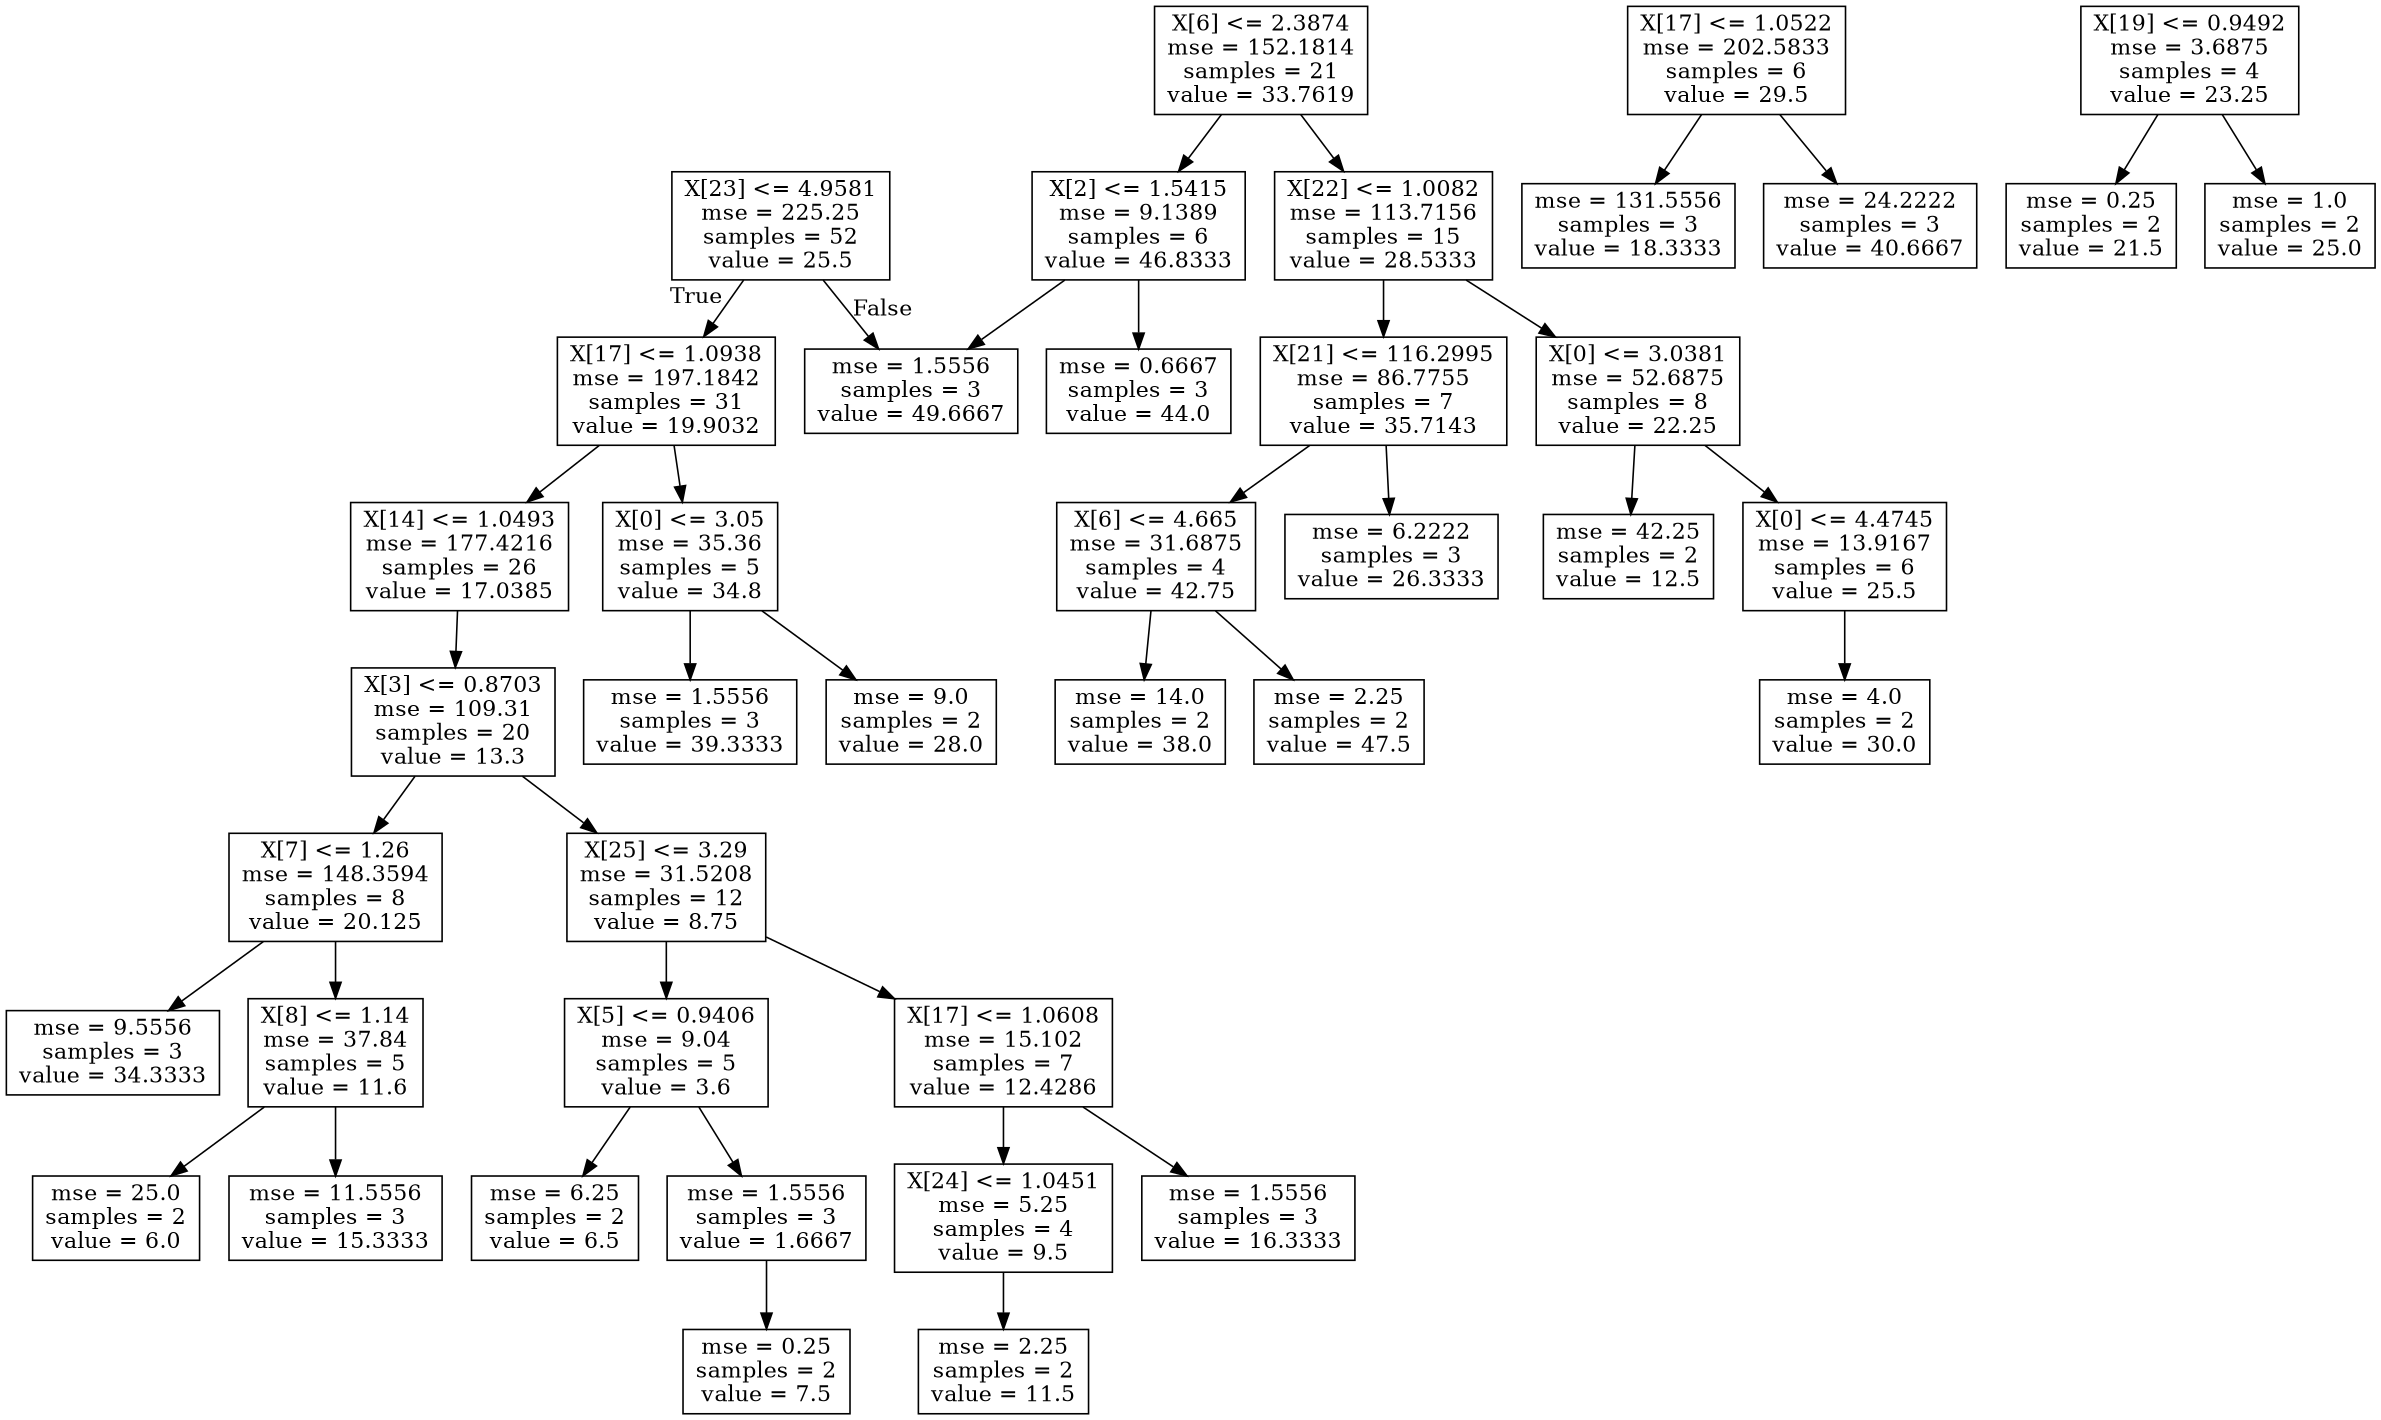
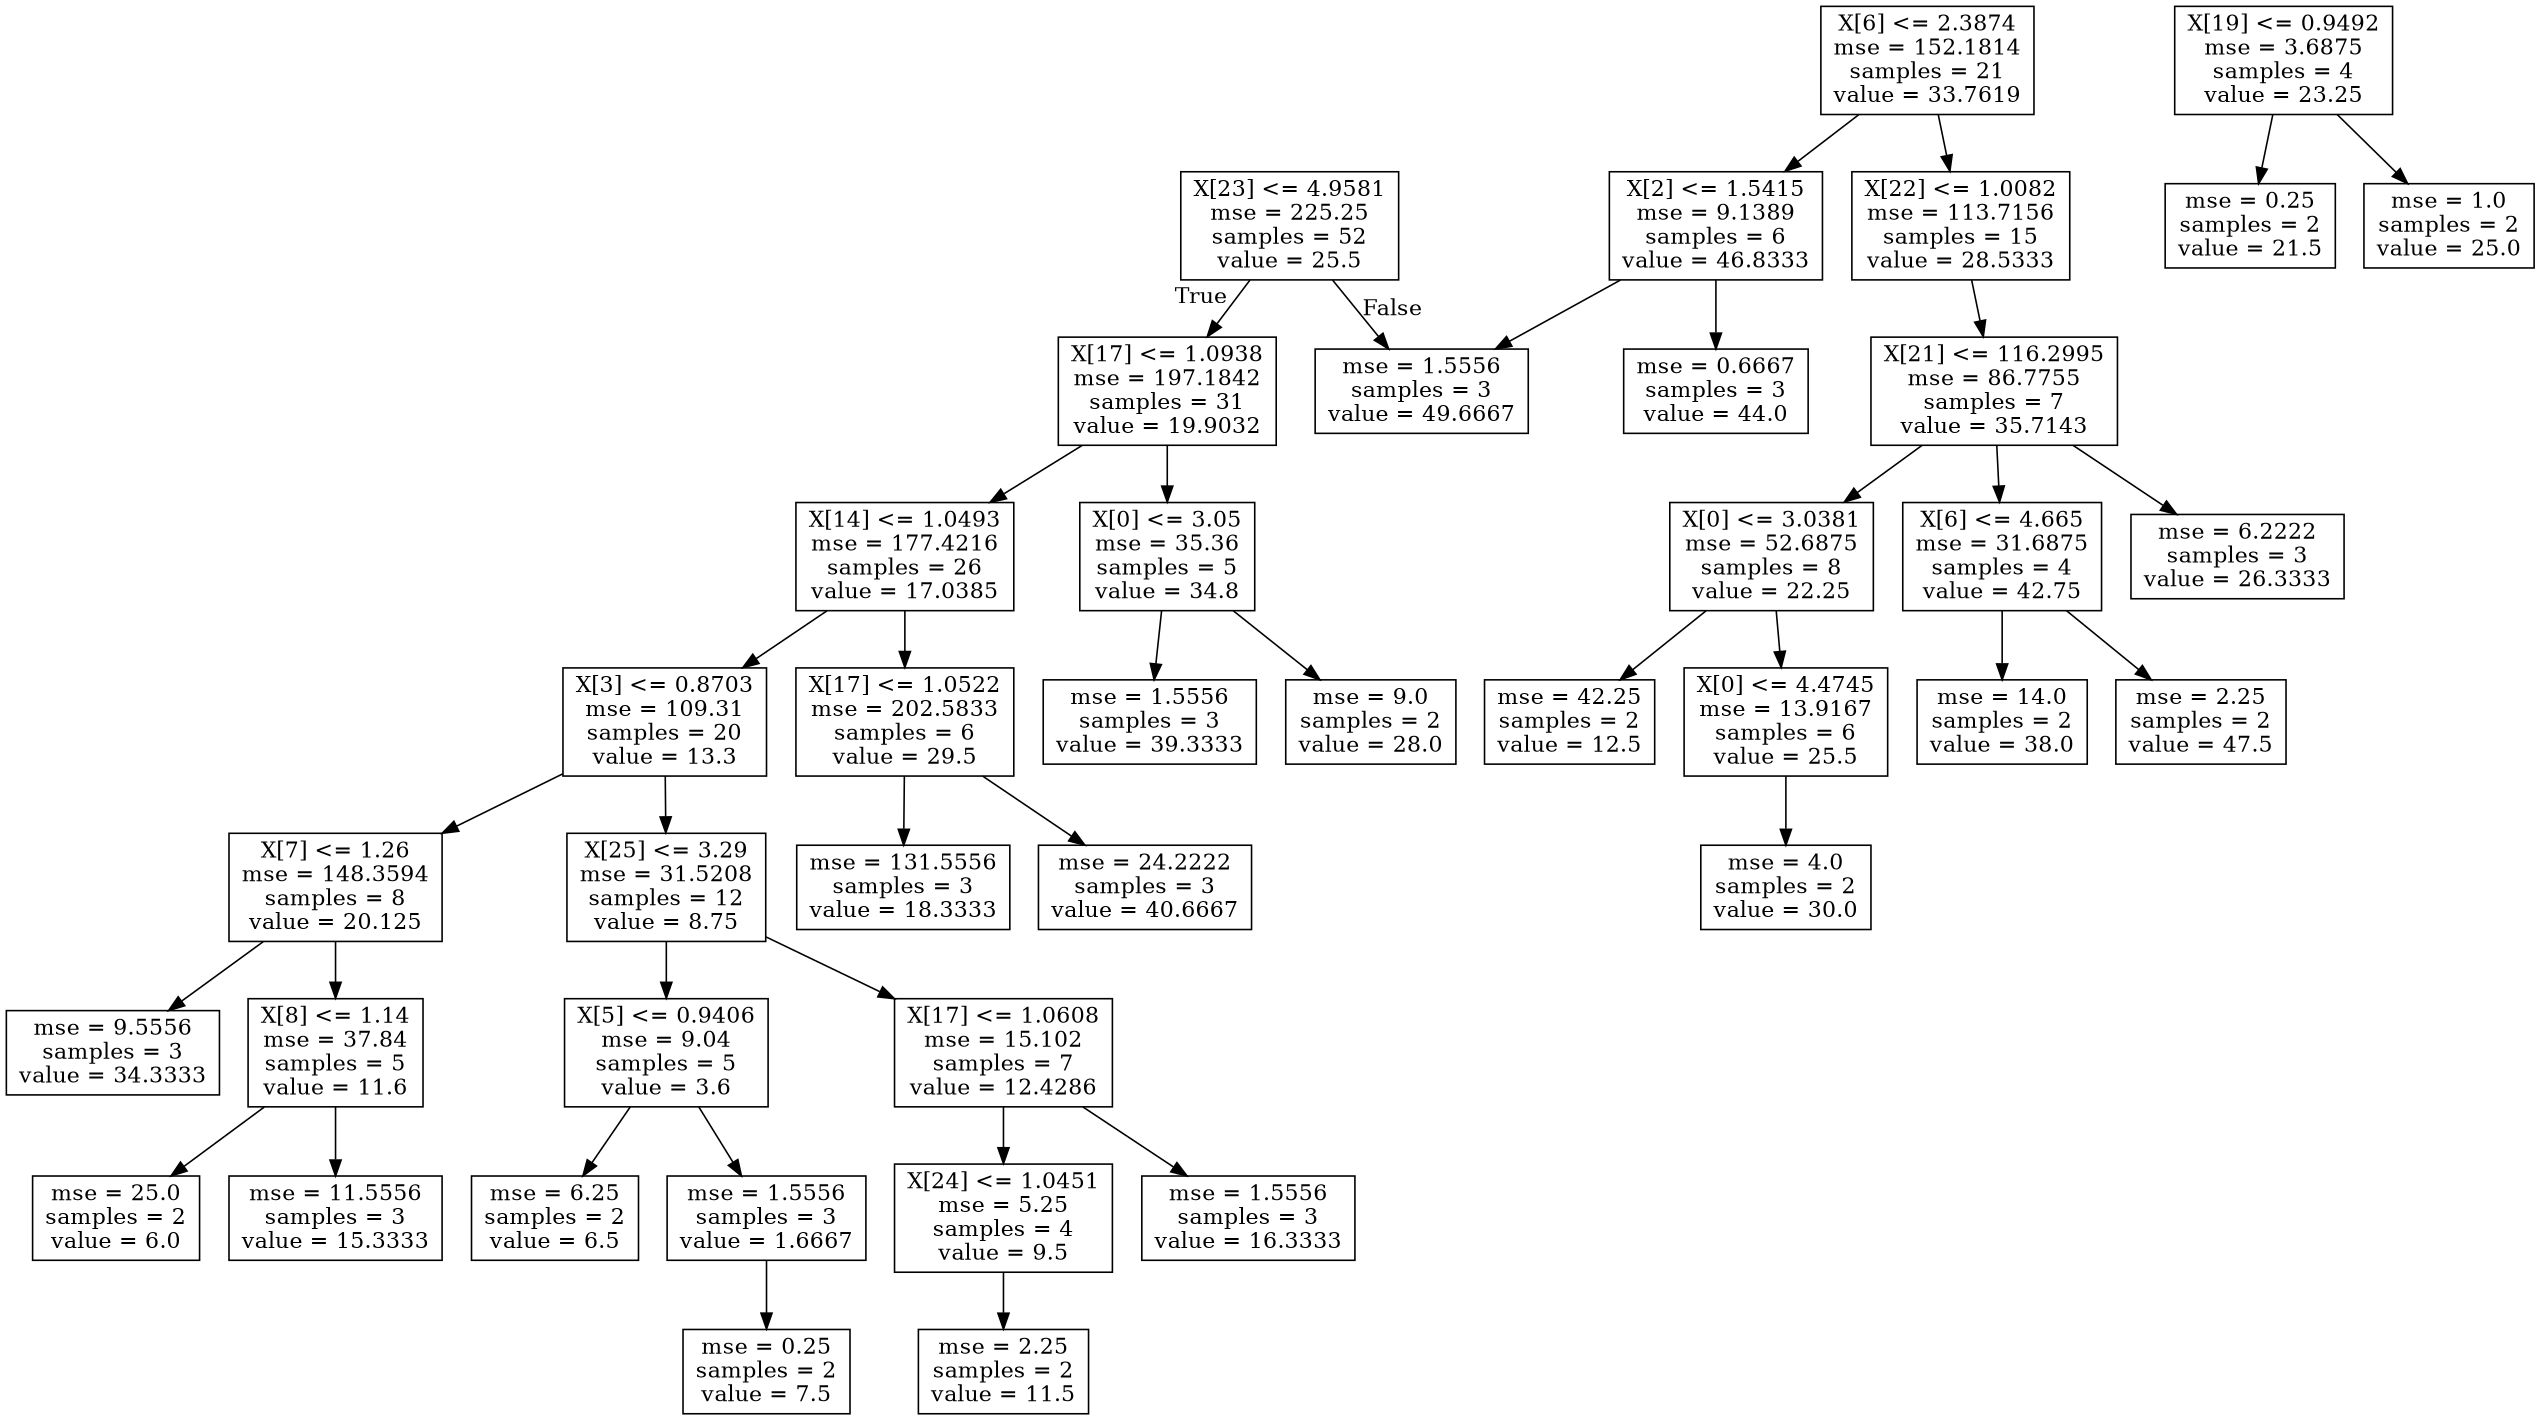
edge "X[22] <= 1.0082 mse = 113.7156 samples = 15 value = 28.5333" -> "X[0] <= 3.0381 mse = 52.6875 samples = 8 value = 22.25": now "X[21] <= 116.2995 mse = 86.7755 samples = 7 value = 35.7143" -> "X[0] <= 3.0381 mse = 52.6875 samples = 8 value = 22.25"
edge "X[14] <= 1.0493 mse = 177.4216 samples = 26 value = 17.0385" -> "X[17] <= 1.0522 mse = 202.5833 samples = 6 value = 29.5": added
